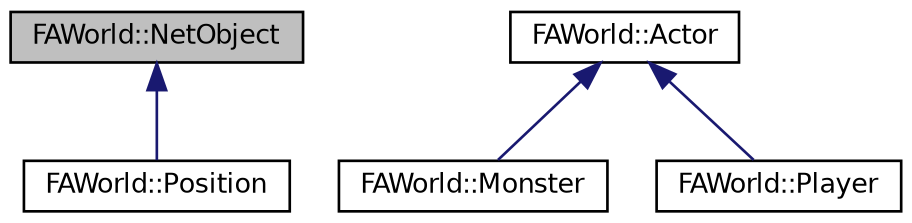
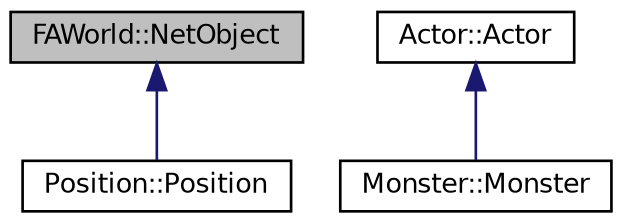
node "FAWorld::Actor": label "FAWorld::Actor" -> "Actor::Actor"
node "FAWorld::Position": label "FAWorld::Position" -> "Position::Position"
node "FAWorld::Monster": label "FAWorld::Monster" -> "Monster::Monster"
node "FAWorld::Player": removed
